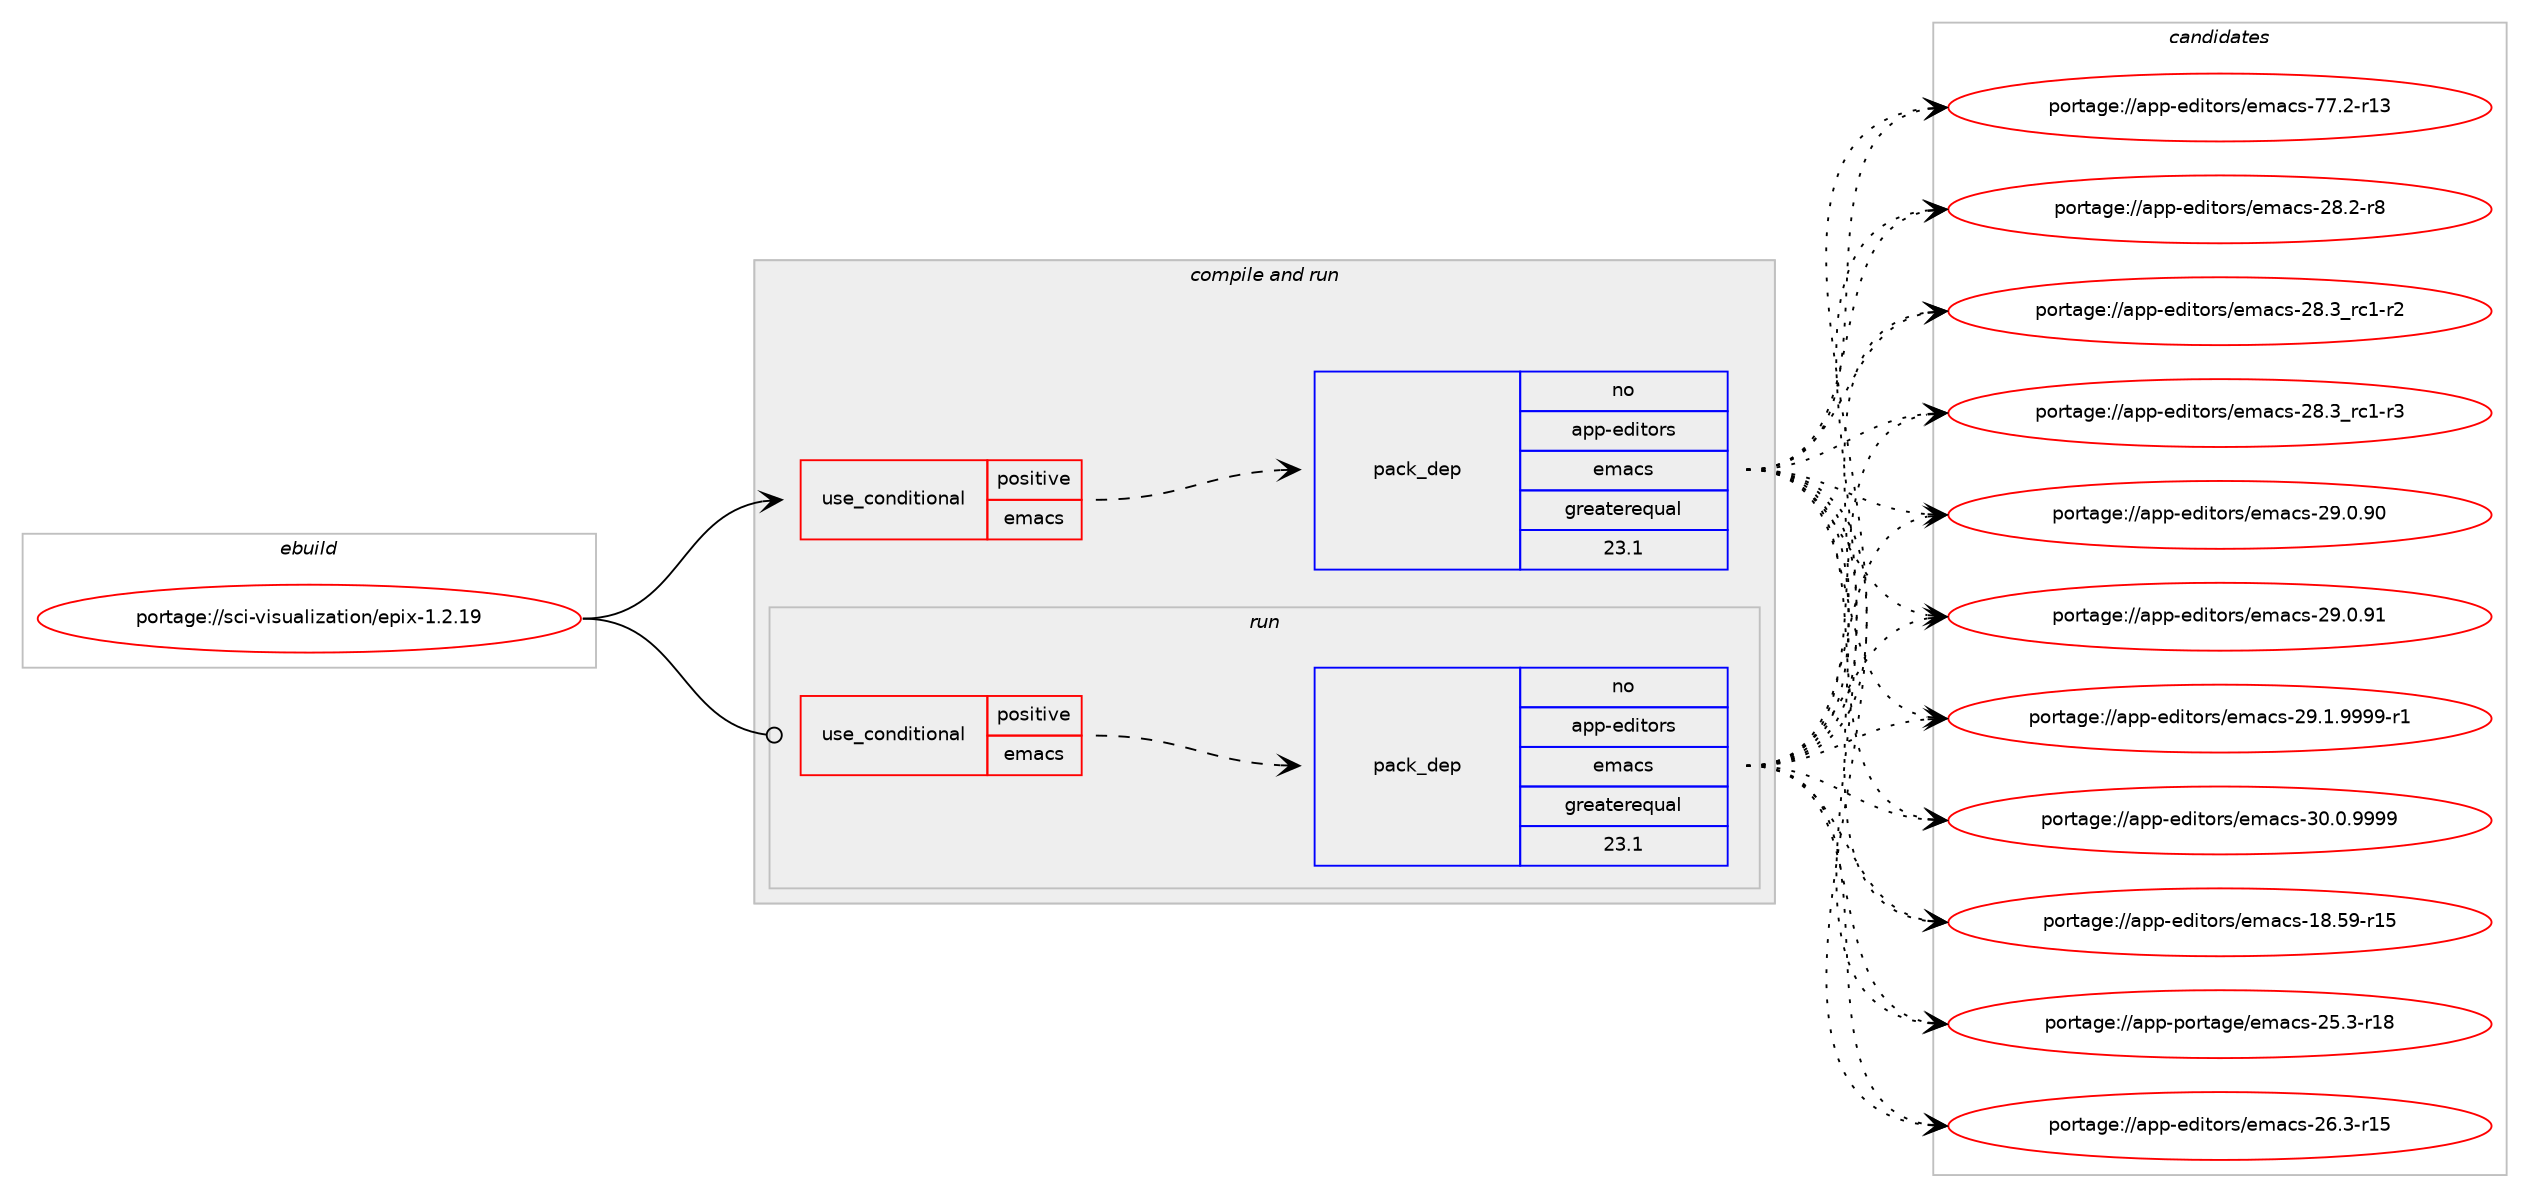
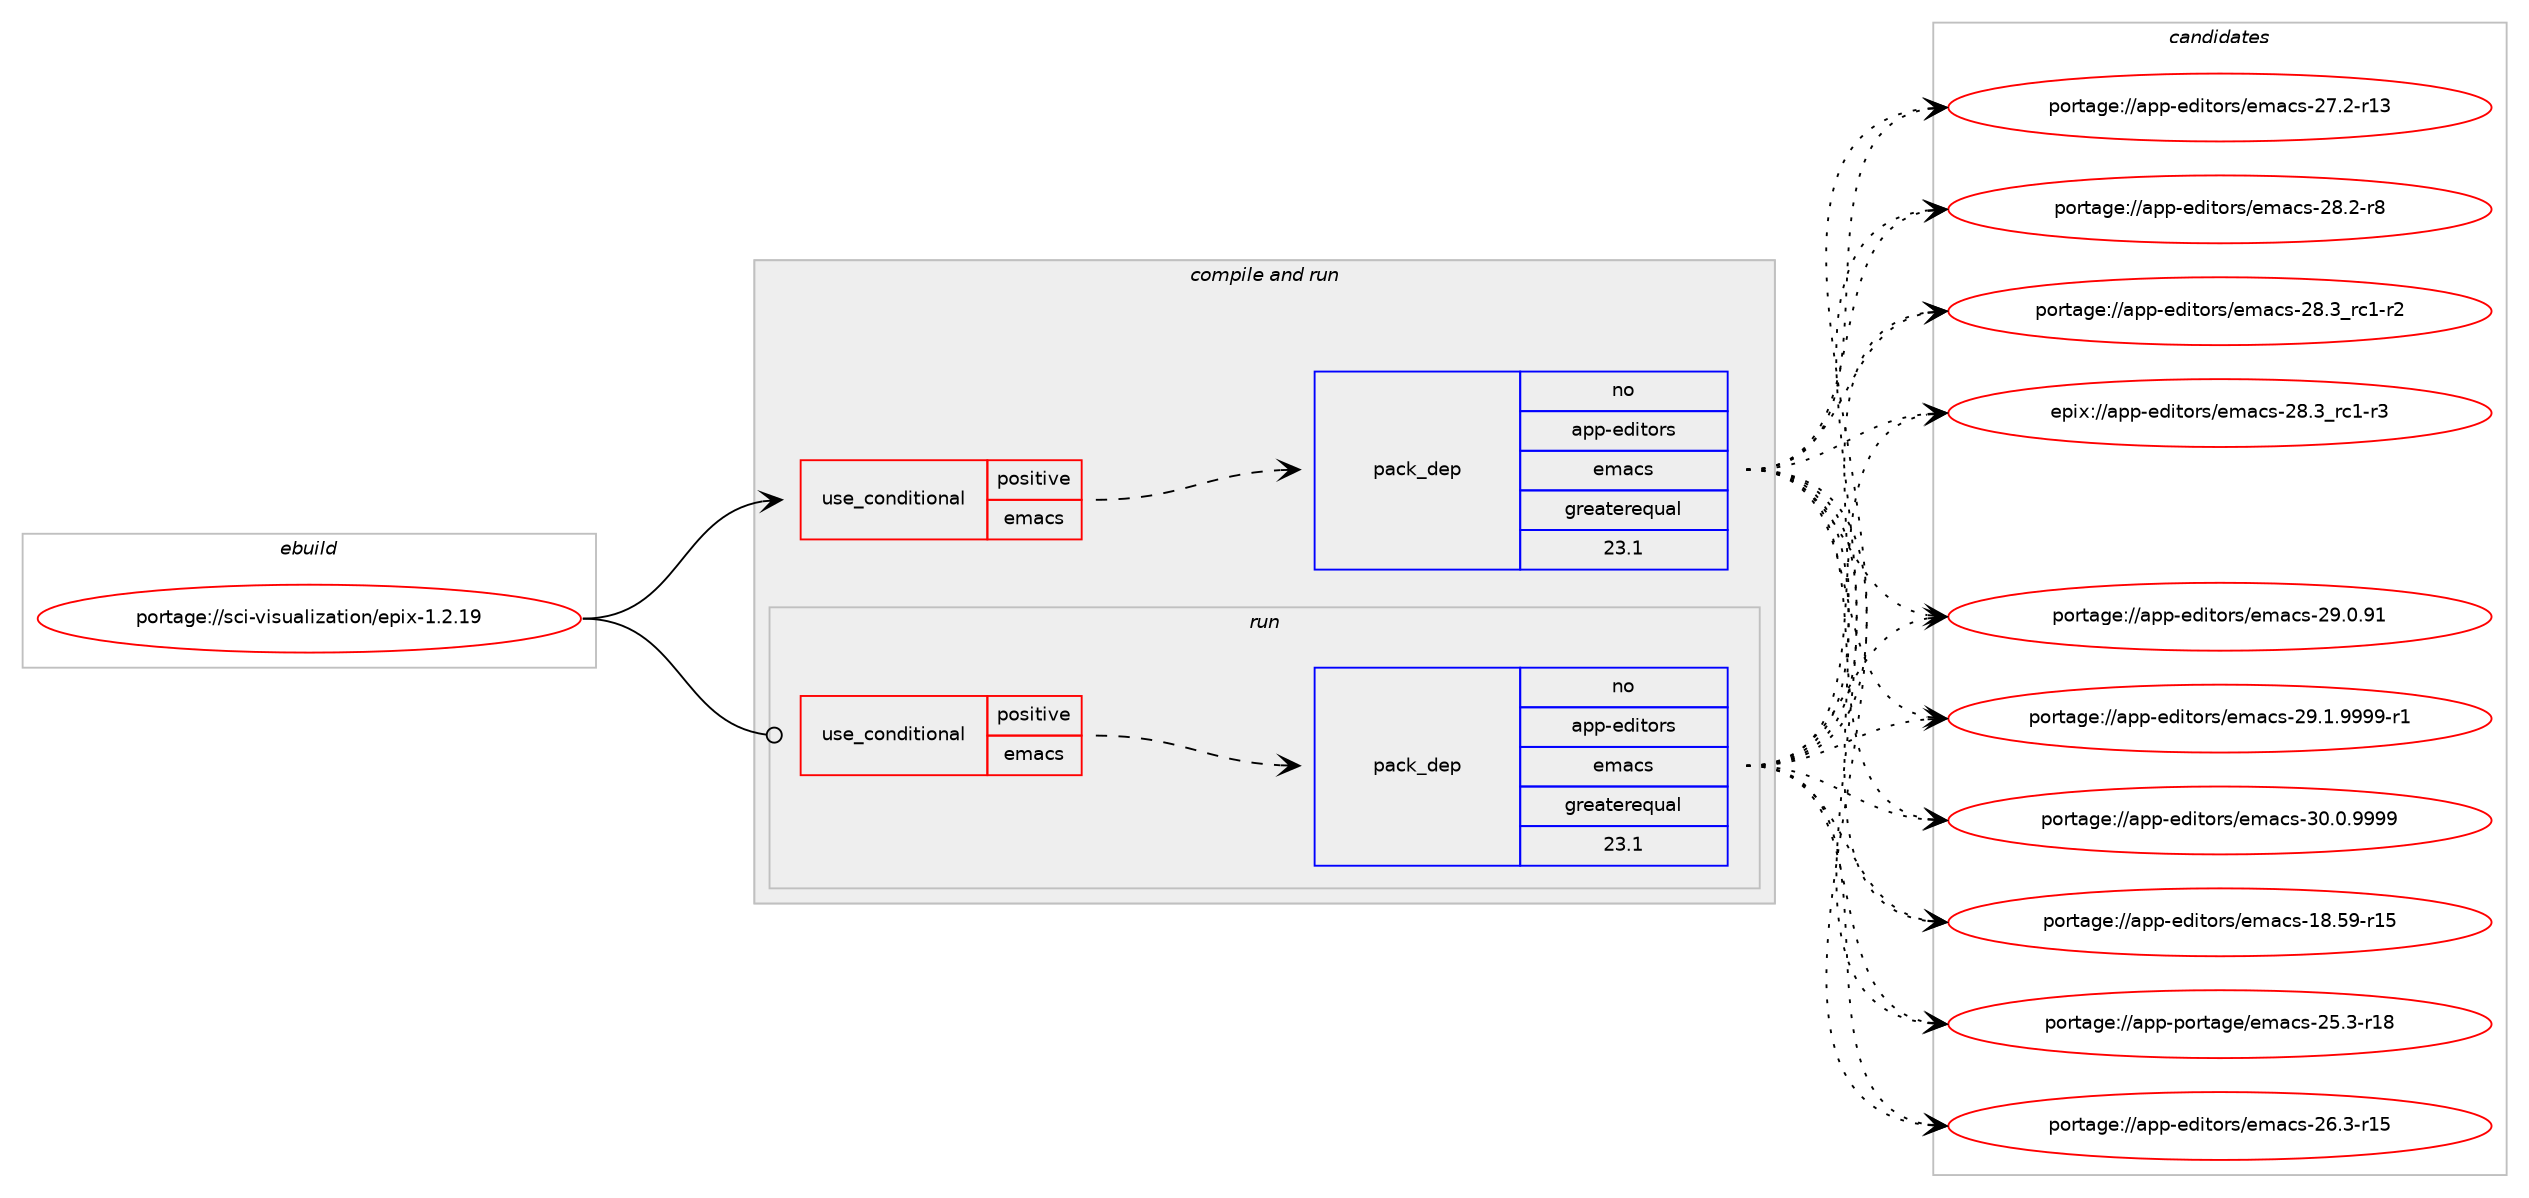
node "portage://app-editors/emacs-77.2-r13": label "portage://app-editors/emacs-77.2-r13" -> "portage://app-editors/emacs-27.2-r13"
node "portage://app-editors/emacs-28.3_rc1-r3": label "portage://app-editors/emacs-28.3_rc1-r3" -> "epix://app-editors/emacs-28.3_rc1-r3"
node "portage://app-editors/emacs-29.0.90": removed
